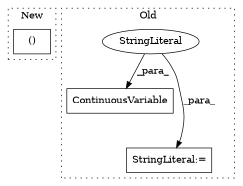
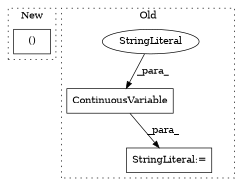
edge "StringLiteral" -> "StringLiteral:=": now "ContinuousVariable" -> "StringLiteral:="
